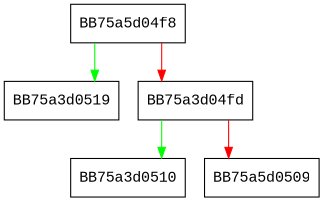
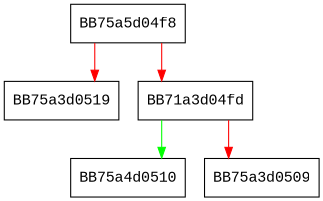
edge "BB75a5d04f8" -> "BB75a3d0519": color green -> red
node "BB75a3d04fd": label "BB75a3d04fd" -> "BB71a3d04fd"
node "BB75a3d0510": label "BB75a3d0510" -> "BB75a4d0510"
node "BB75a5d0509": label "BB75a5d0509" -> "BB75a3d0509"
